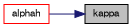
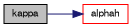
edge "alphah" -> "kappa": reversed
